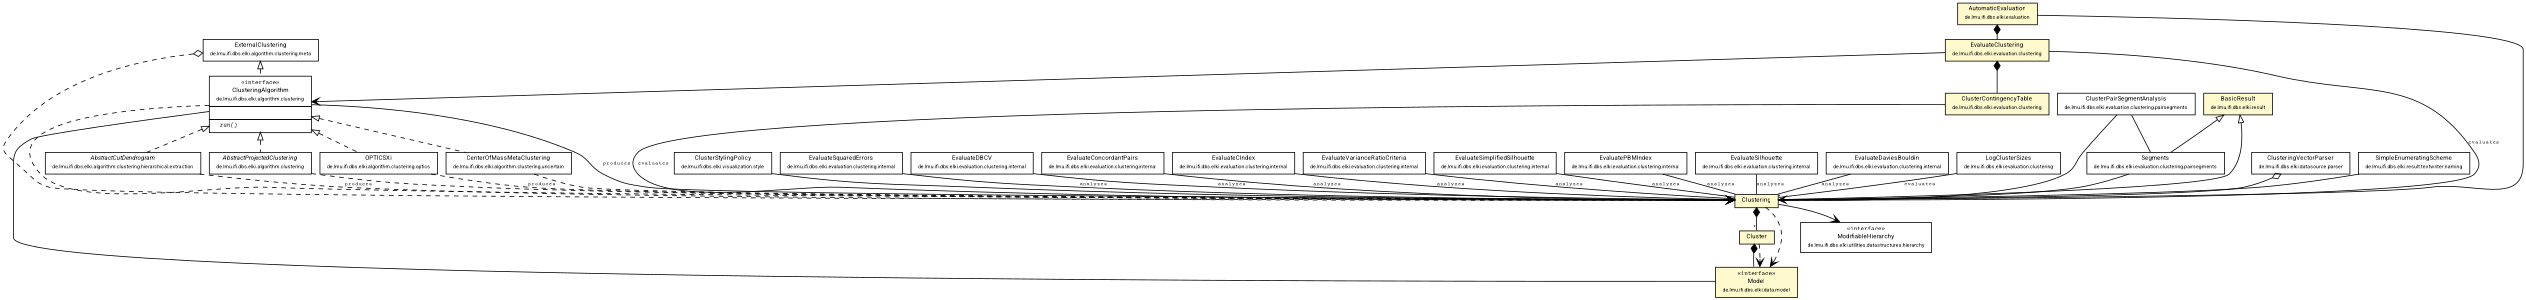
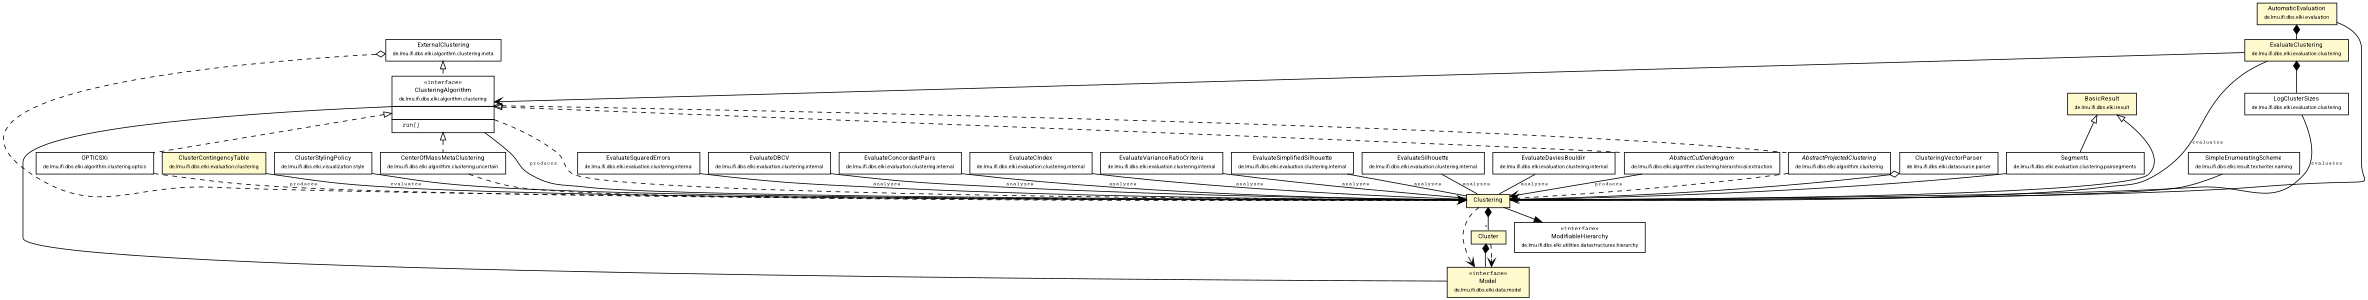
edge "ClusterContingencyTable" -> "EvaluateClustering": now "LogClusterSizes" -> "EvaluateClustering"
node "ClusterPairSegmentAnalysis": removed
node "EvaluatePBMIndex": removed
edge "CenterOfMassMetaClustering" -> "Clustering": arrowhead open -> normal
edge "AbstractCutDendrogram" -> "Clustering": style dashed -> solid
edge "Clustering" -> "ModifiableHierarchy": arrowhead open -> normal
